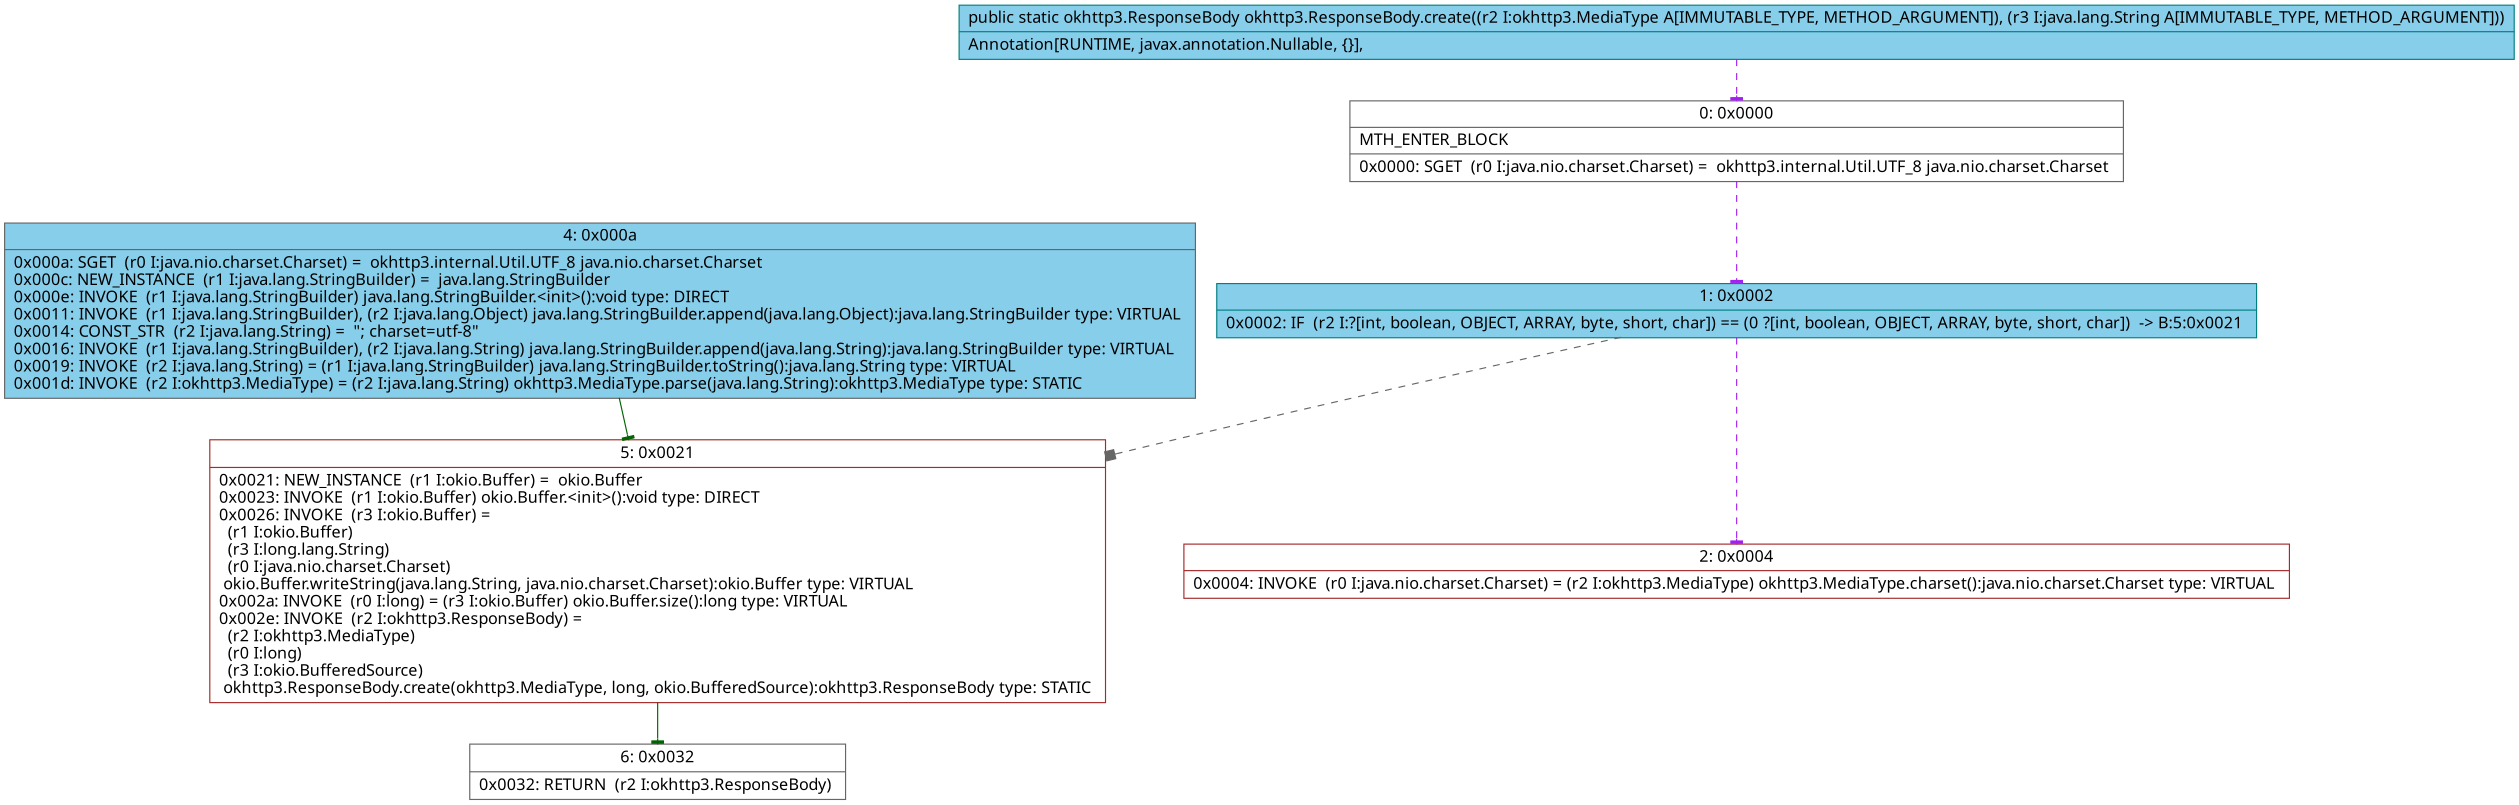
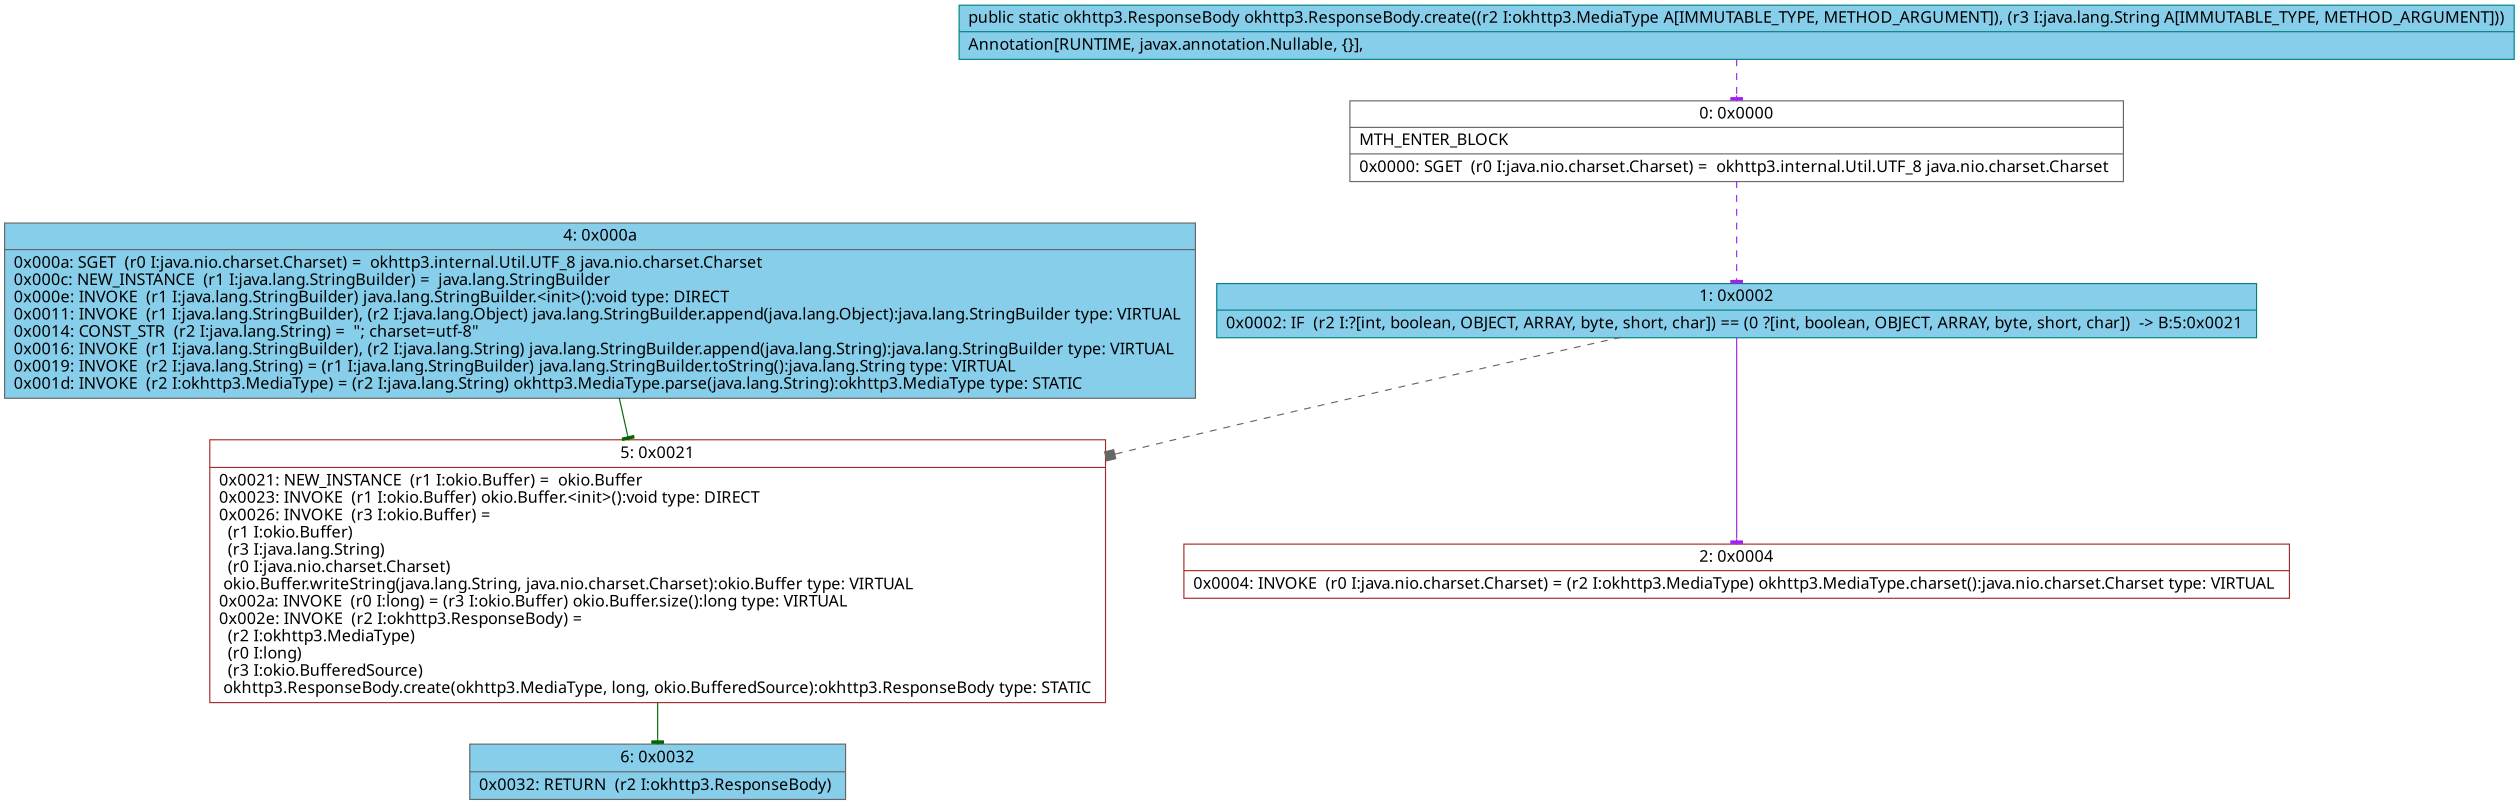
edge "1: 0x0002" -> "2: 0x0004": style dashed -> solid
node "5: 0x0021": text "(r3 I:long.lang.String)" -> "(r3 I:java.lang.String)"
node "6: 0x0032": fillcolor white -> skyblue
